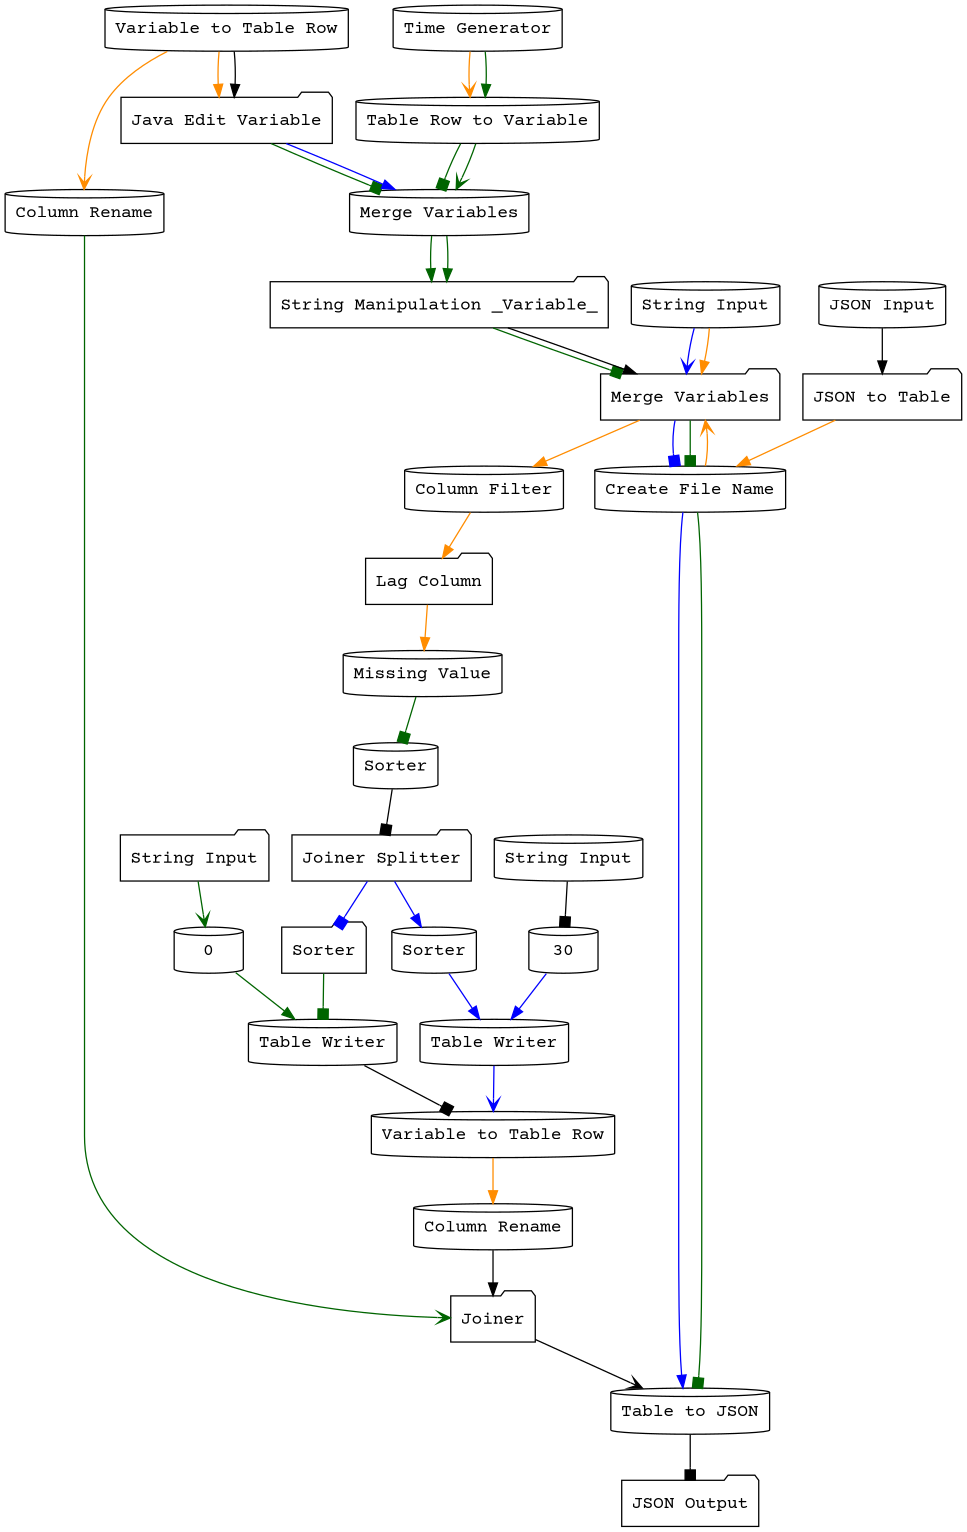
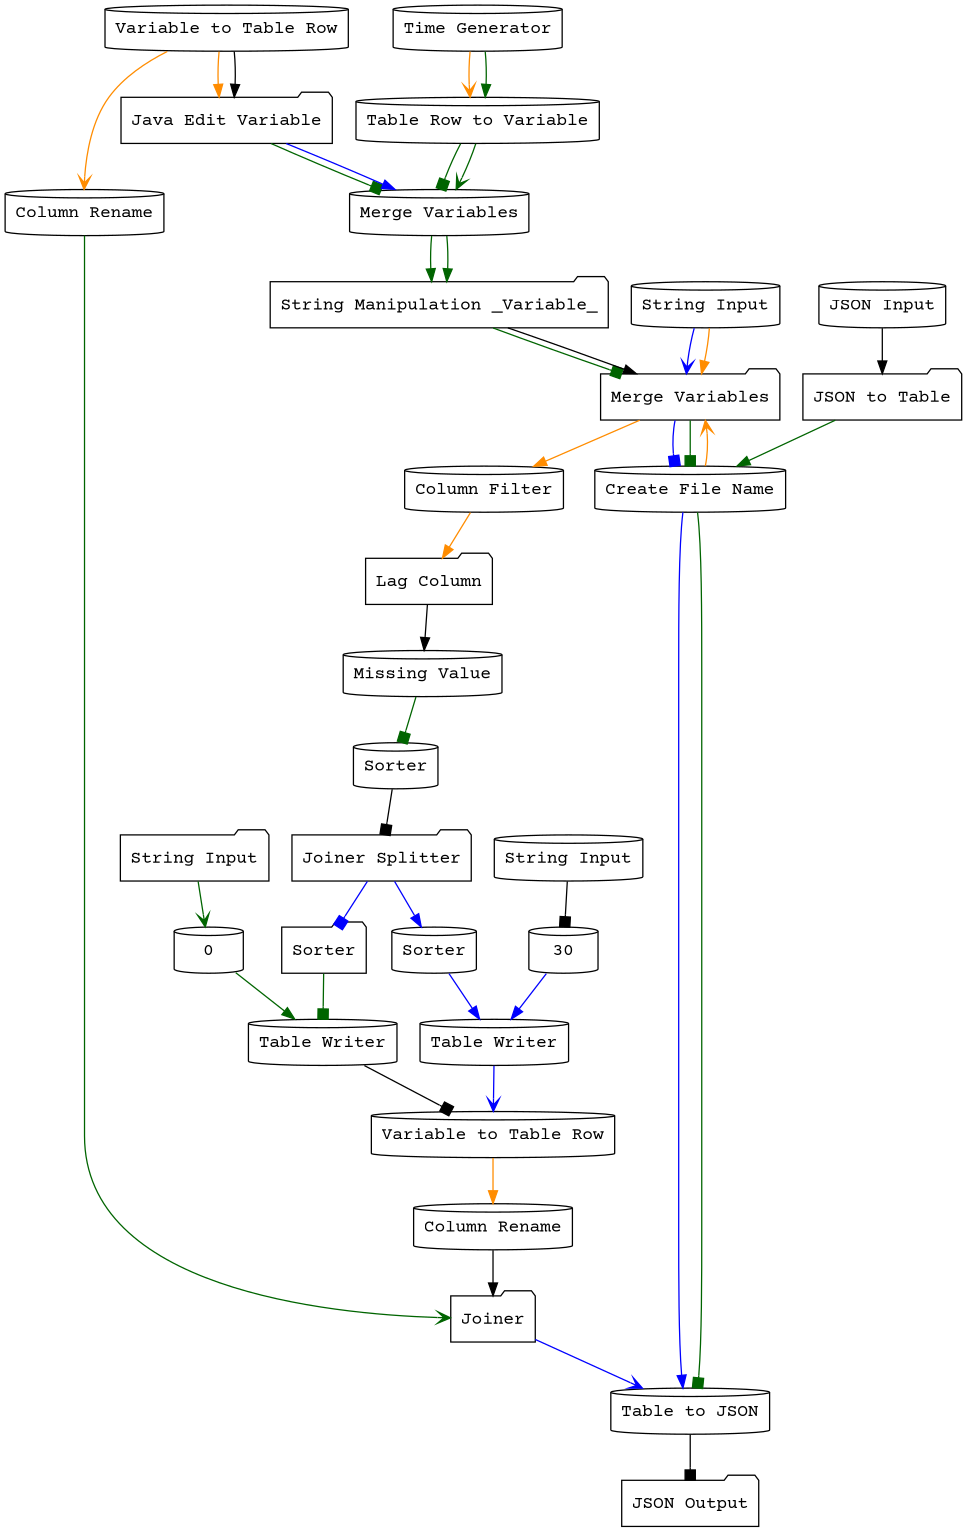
edge "JSON to Table" -> "Create File Name": color darkorange -> darkgreen
edge "Lag Column" -> "Missing Value": color darkorange -> black
edge "Joiner" -> "Table to JSON": color black -> blue
